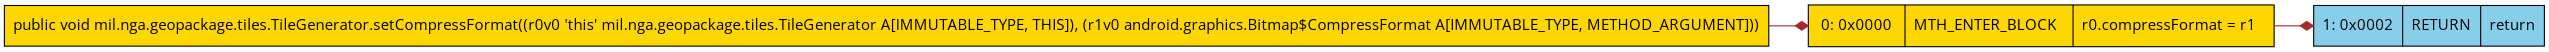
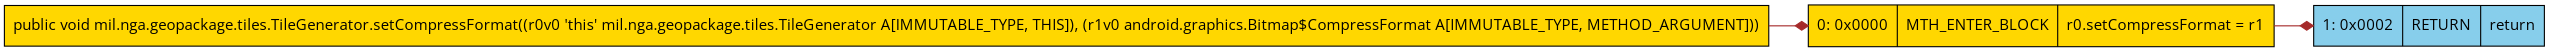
node "0: 0x0000": text "r0.compressFormat = r1" -> "r0.setCompressFormat = r1"
